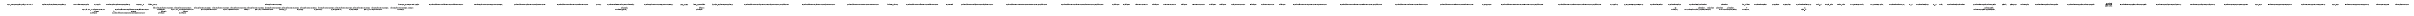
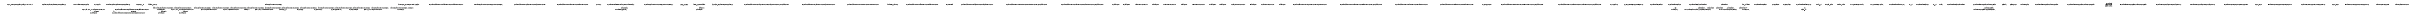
edge "CommandLine.NameInfo" -> "return this.Equals(other);": added, label "CommandLine.NameInfo"
